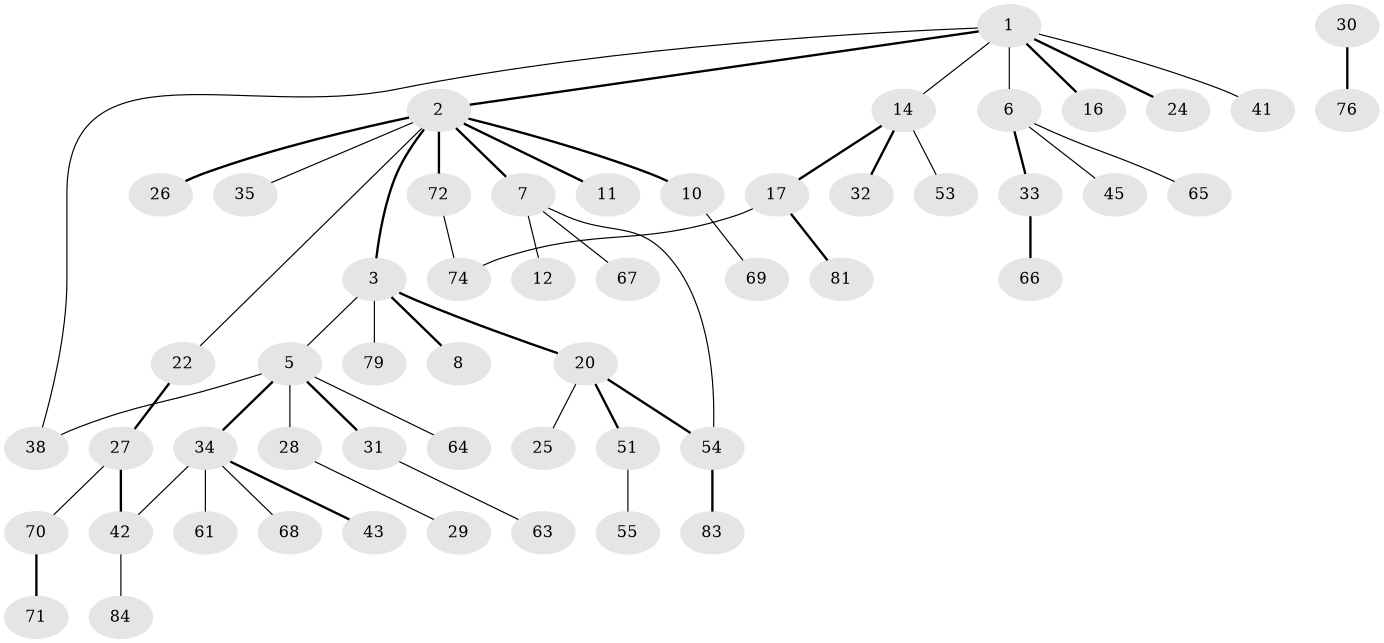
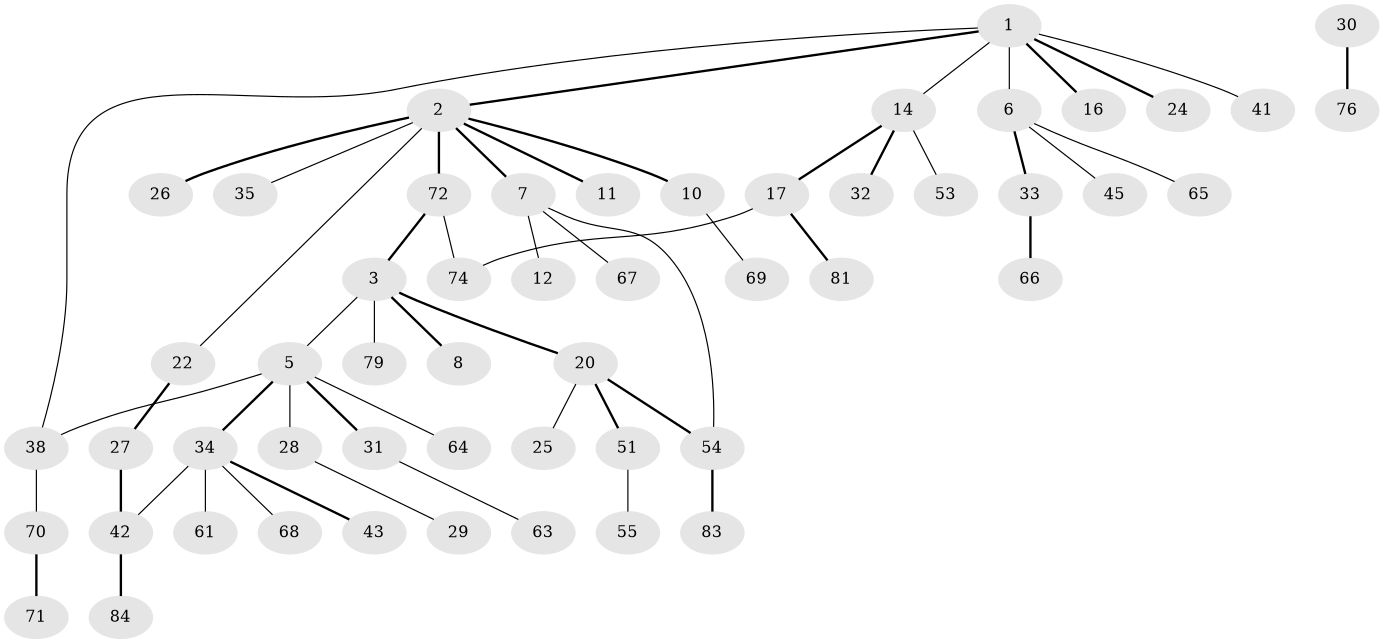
edge "2" -- "3": now "72" -- "3"
edge "27" -- "70": now "38" -- "70"
edge "42" -- "84": style solid -> bold
